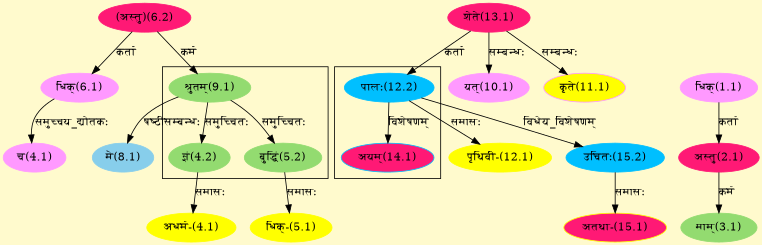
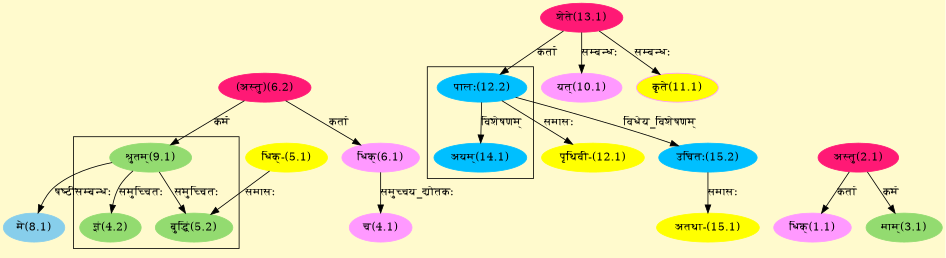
edge "धिक्(1.1)" -> "अस्तु(2.1)": reversed
node "अयम्(14.1)": fillcolor #ff1975 -> #00bfff
edge "बुद्धिं(5.2)" -> "धिक्-(5.1)": reversed
node "अधर्म-(4.1)": removed
node "अतथा-(15.1)": fillcolor #ff1975 -> #ffff00
